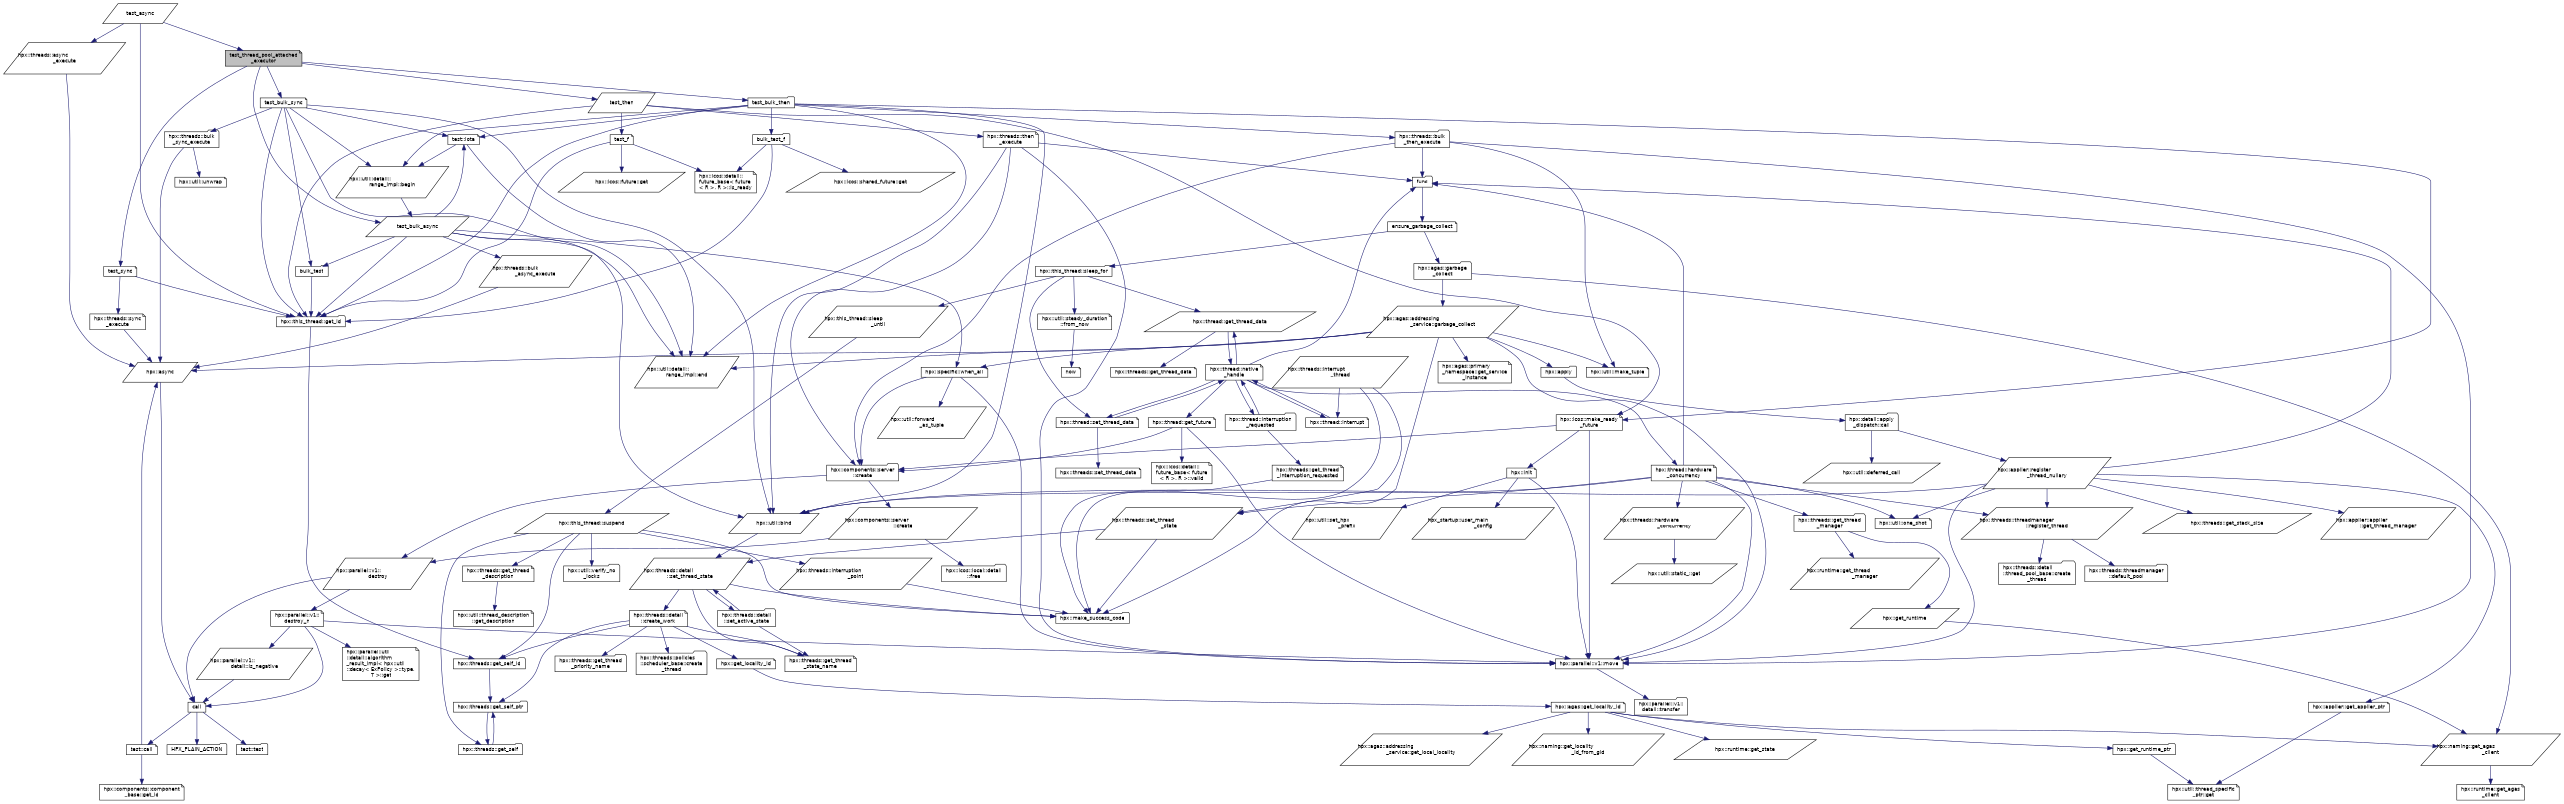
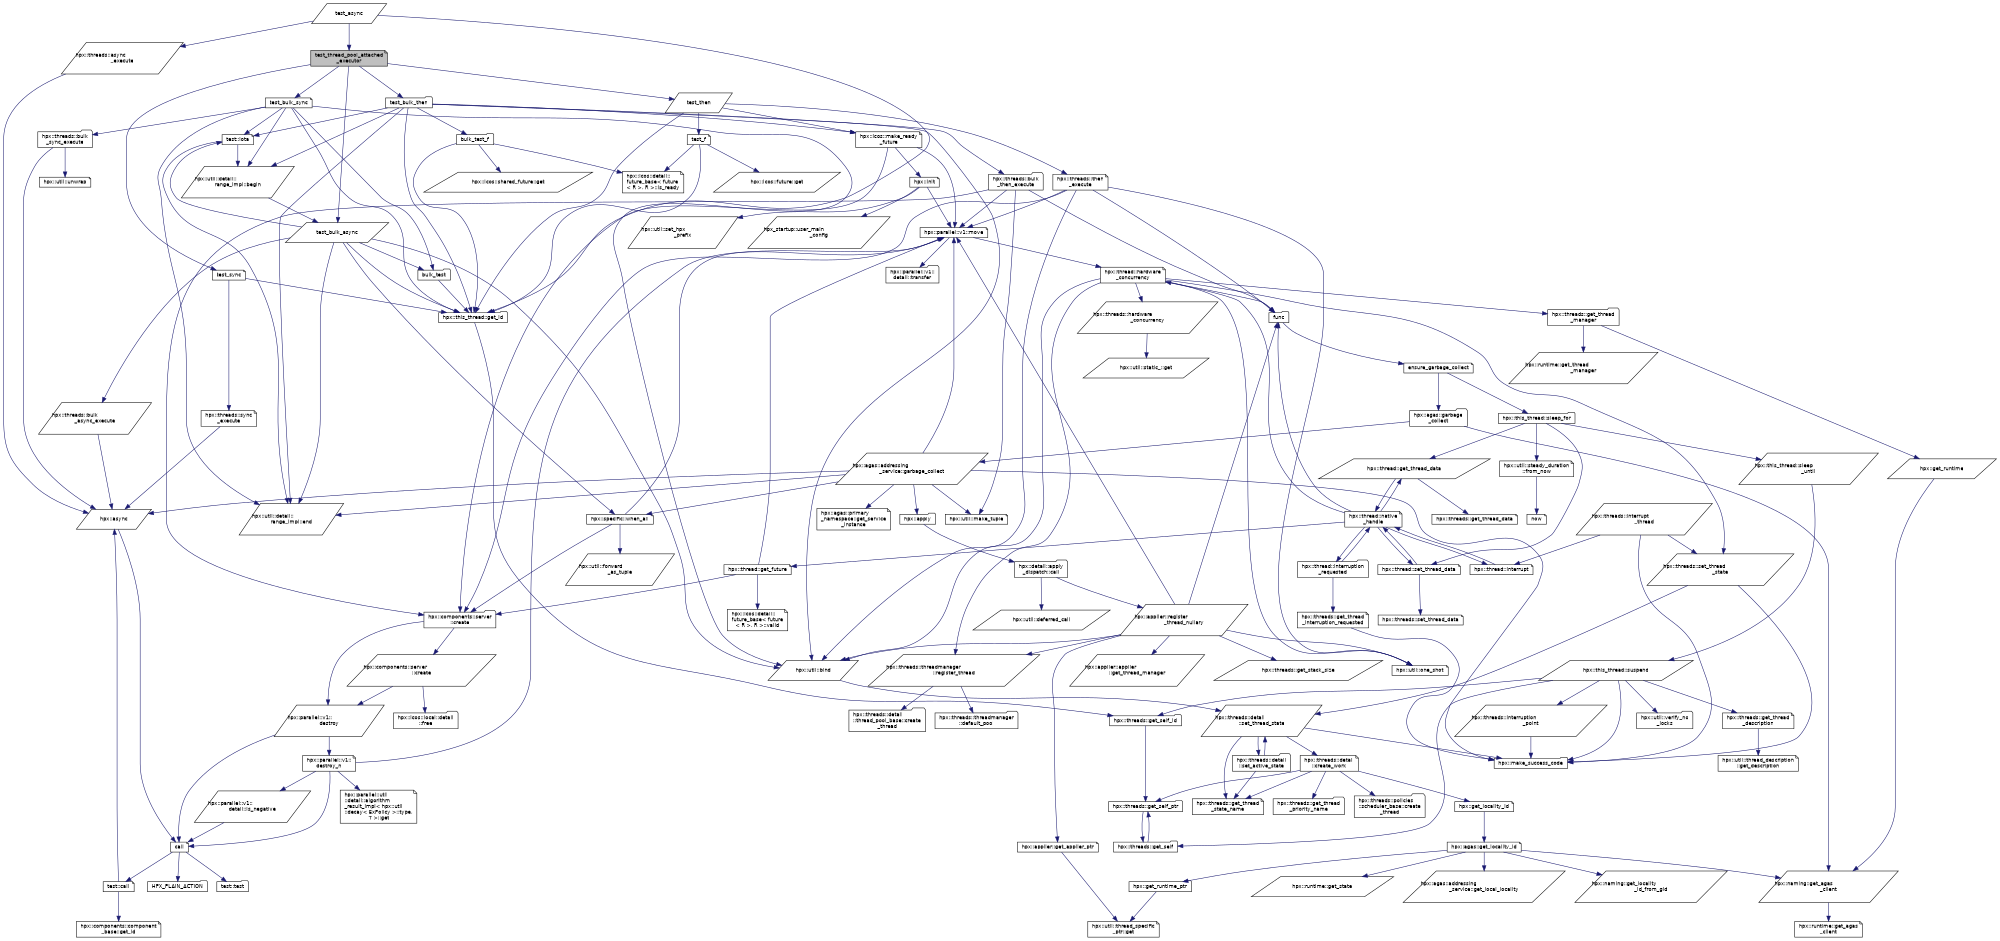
edge "hpx::threads::then _execute" -> "hpx::util::one_shot": added
edge "hpx::thread::hardware _concurrency" -> "hpx::parallel::v1::move": reversed
edge "hpx::threads::detail ::create_work" -> "hpx::threads::get_self_id": removed
